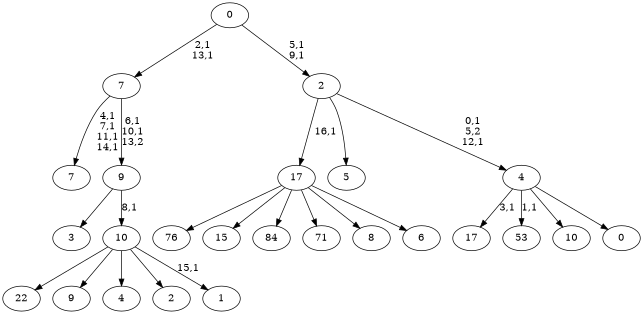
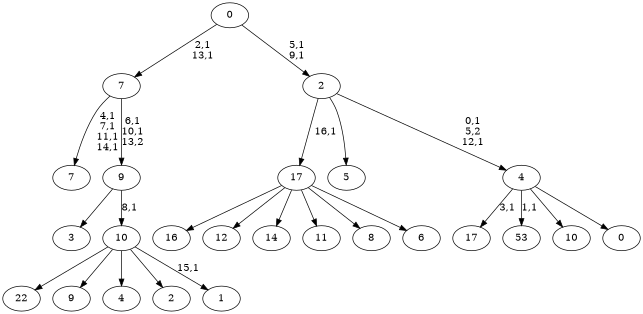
node "76": label "76" -> "16"
node "15": label "15" -> "12"
node "84": label "84" -> "14"
node "71": label "71" -> "11"
